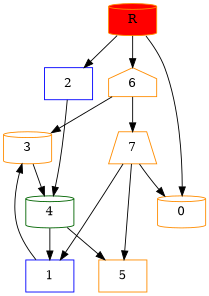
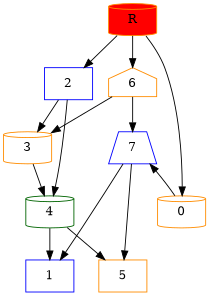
node "7": color darkorange -> blue
edge "7" -> "0": reversed
edge "1" -> "3": now "2" -> "3"
